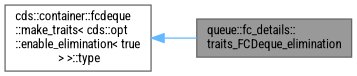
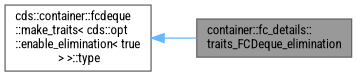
node "queue::fc_details:: traits_FCDeque_elimination": label "queue::fc_details:: traits_FCDeque_elimination" -> "container::fc_details:: traits_FCDeque_elimination"
